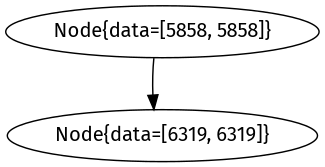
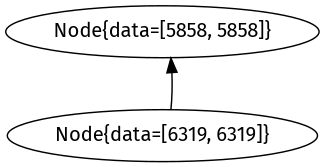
edge "Node{data=[5858, 5858]}" -> "Node{data=[6319, 6319]}": reversed
